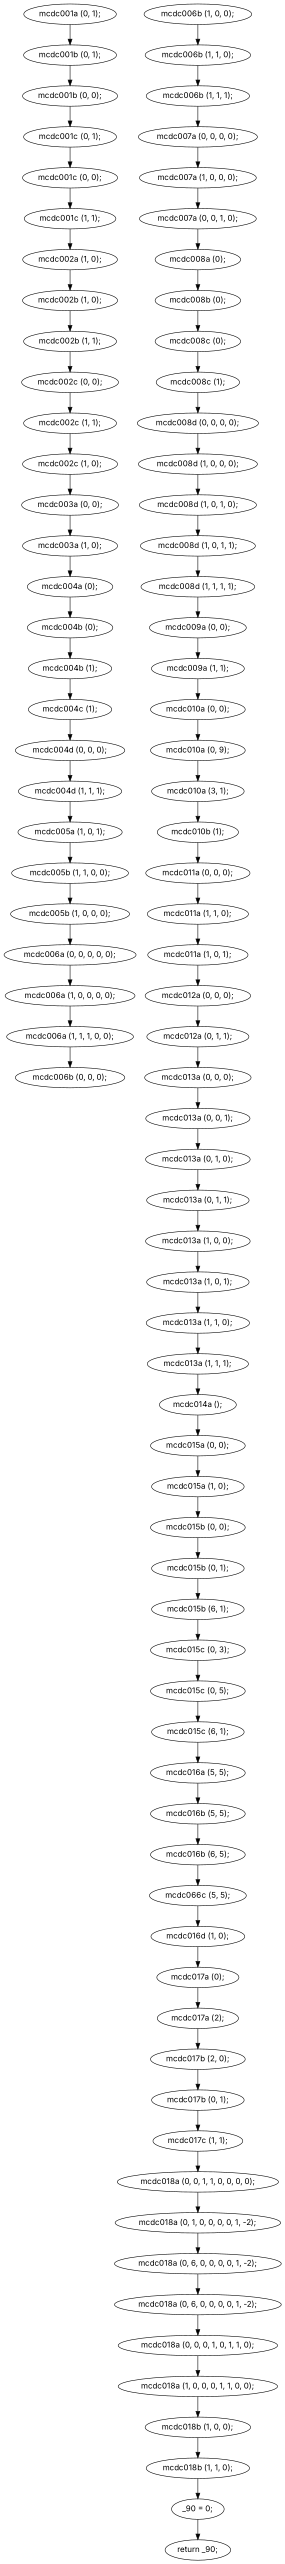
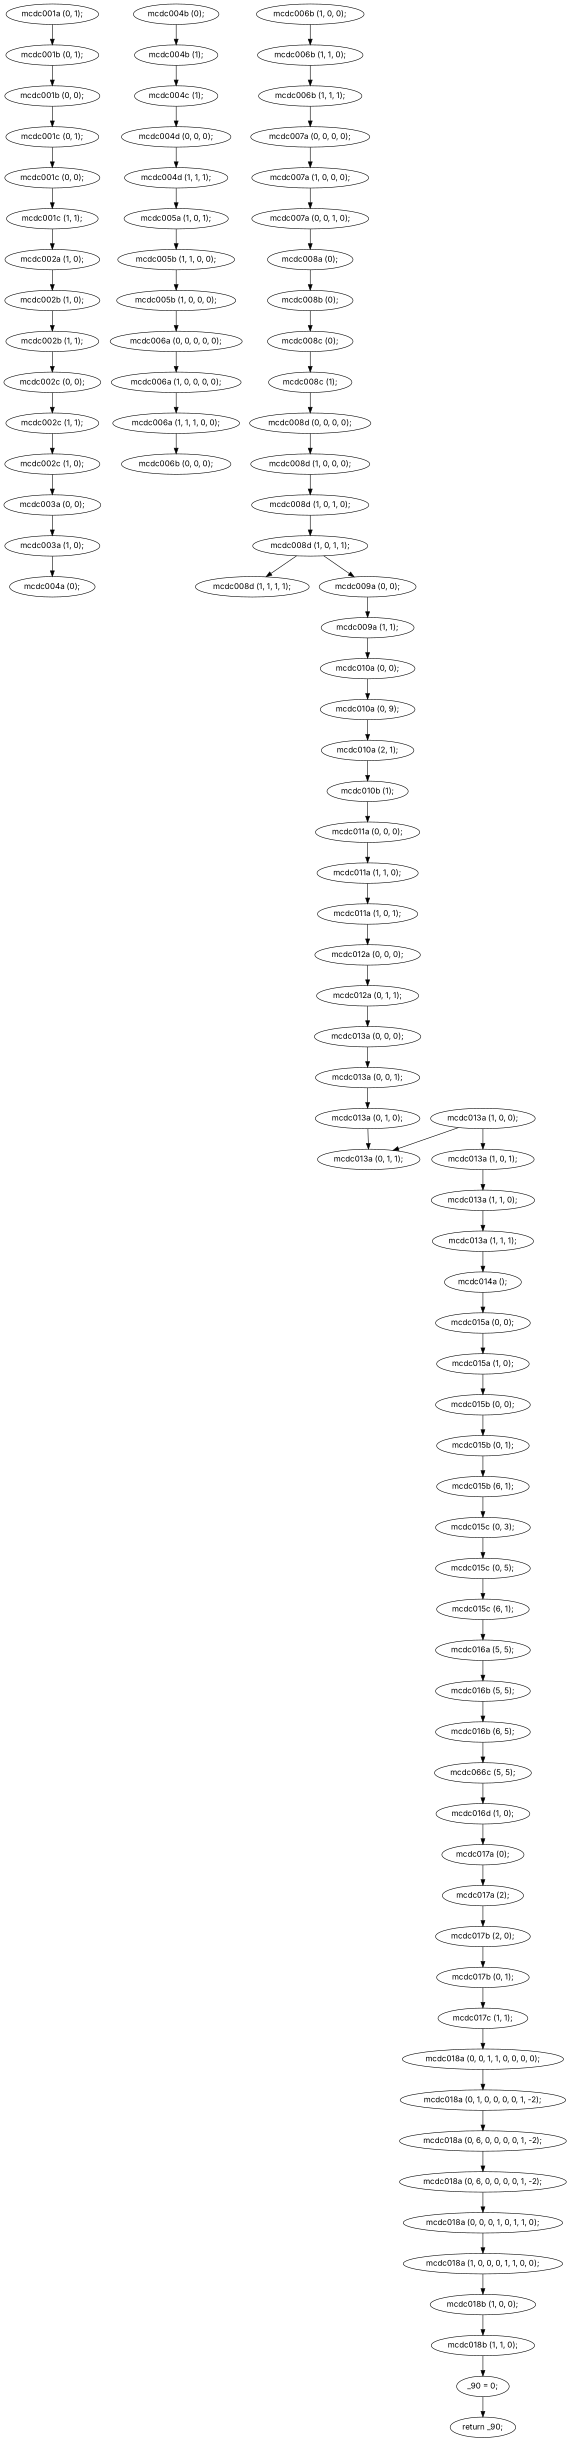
edge "mcdc004a (0);" -> "mcdc004b (0);": removed
edge "mcdc008d (1, 1, 1, 1);" -> "mcdc009a (0, 0);": now "mcdc008d (1, 0, 1, 1);" -> "mcdc009a (0, 0);"
node "mcdc010a (3, 1);": label "mcdc010a (3, 1);" -> "mcdc010a (2, 1);"
edge "mcdc013a (0, 1, 1);" -> "mcdc013a (1, 0, 0);": reversed
